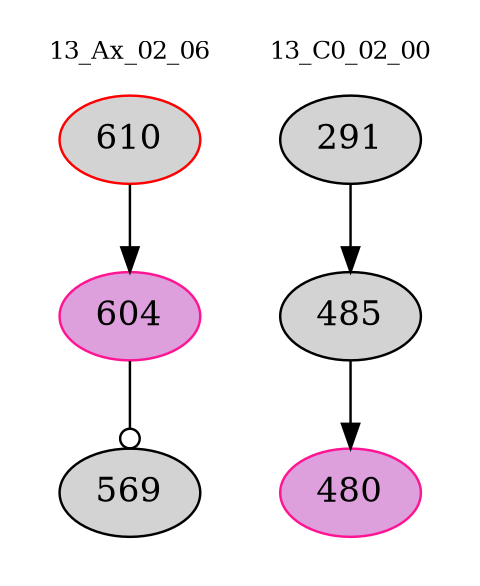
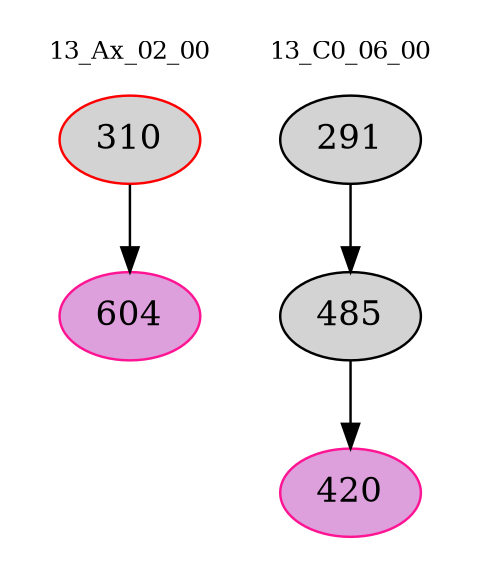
cluster "13_Ax_02_06": label "13_Ax_02_06" -> "13_Ax_02_00"
cluster "13_C0_02_00": label "13_C0_02_00" -> "13_C0_06_00"
node "610": label "610" -> "310"
node "569": removed
node "480": label "480" -> "420"
